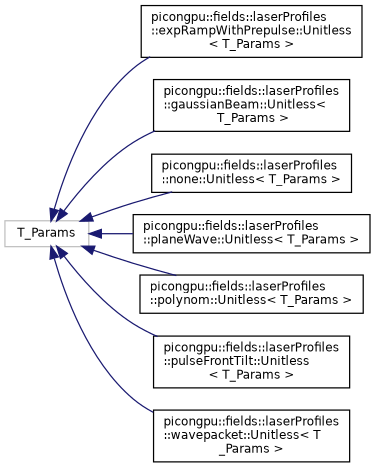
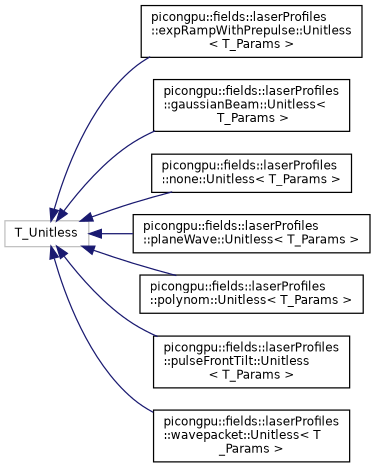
node "T_Params": label "T_Params" -> "T_Unitless"
